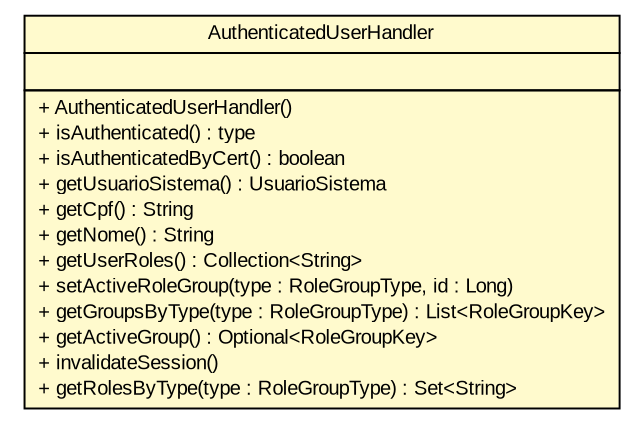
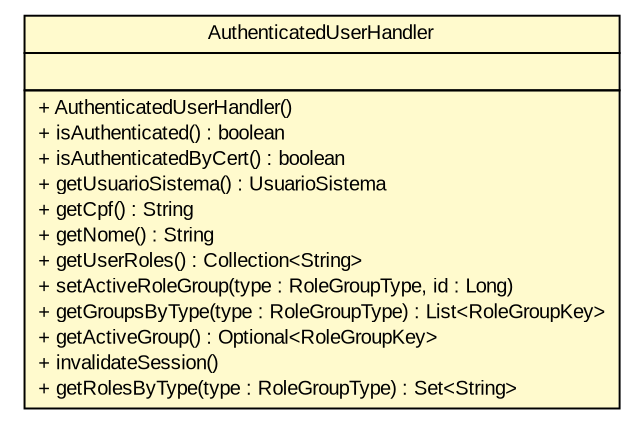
node "AuthenticatedUserHandler": text "+ isAuthenticated() : type" -> "+ isAuthenticated() : boolean"
